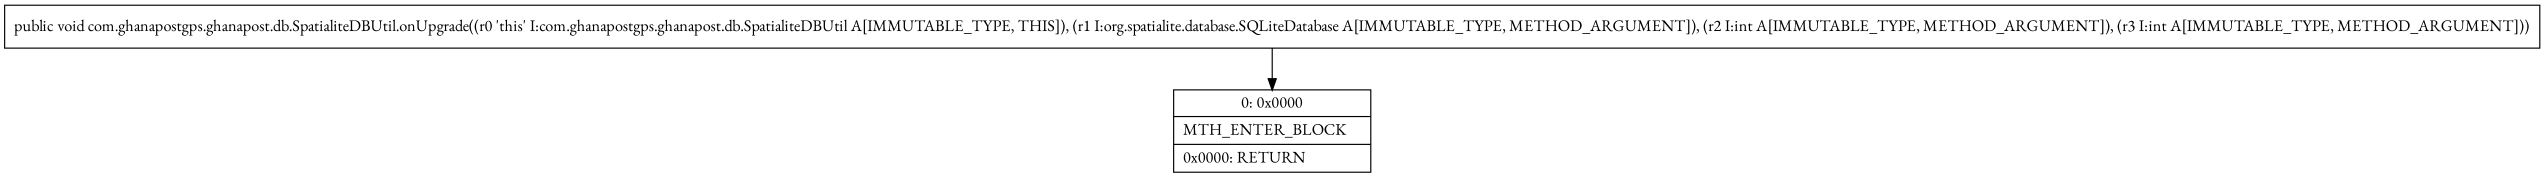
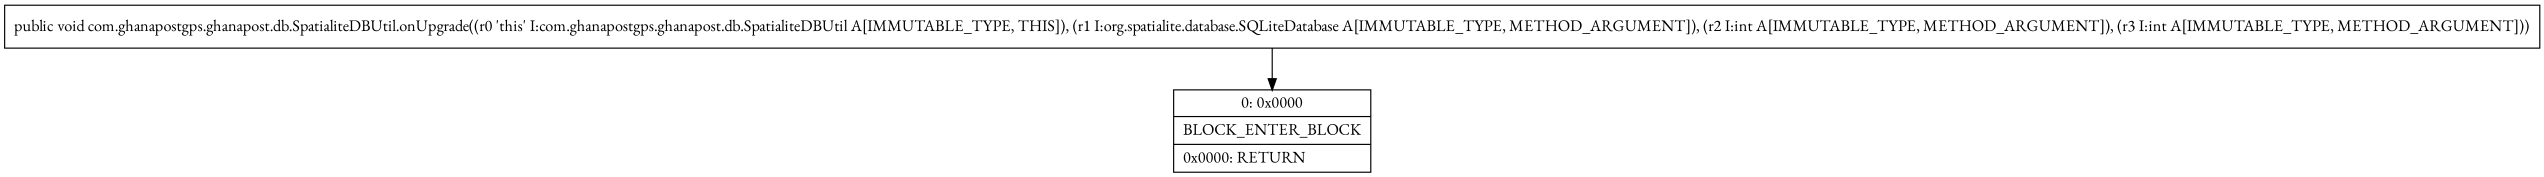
node "0: 0x0000": text "MTH_ENTER_BLOCK" -> "BLOCK_ENTER_BLOCK"
